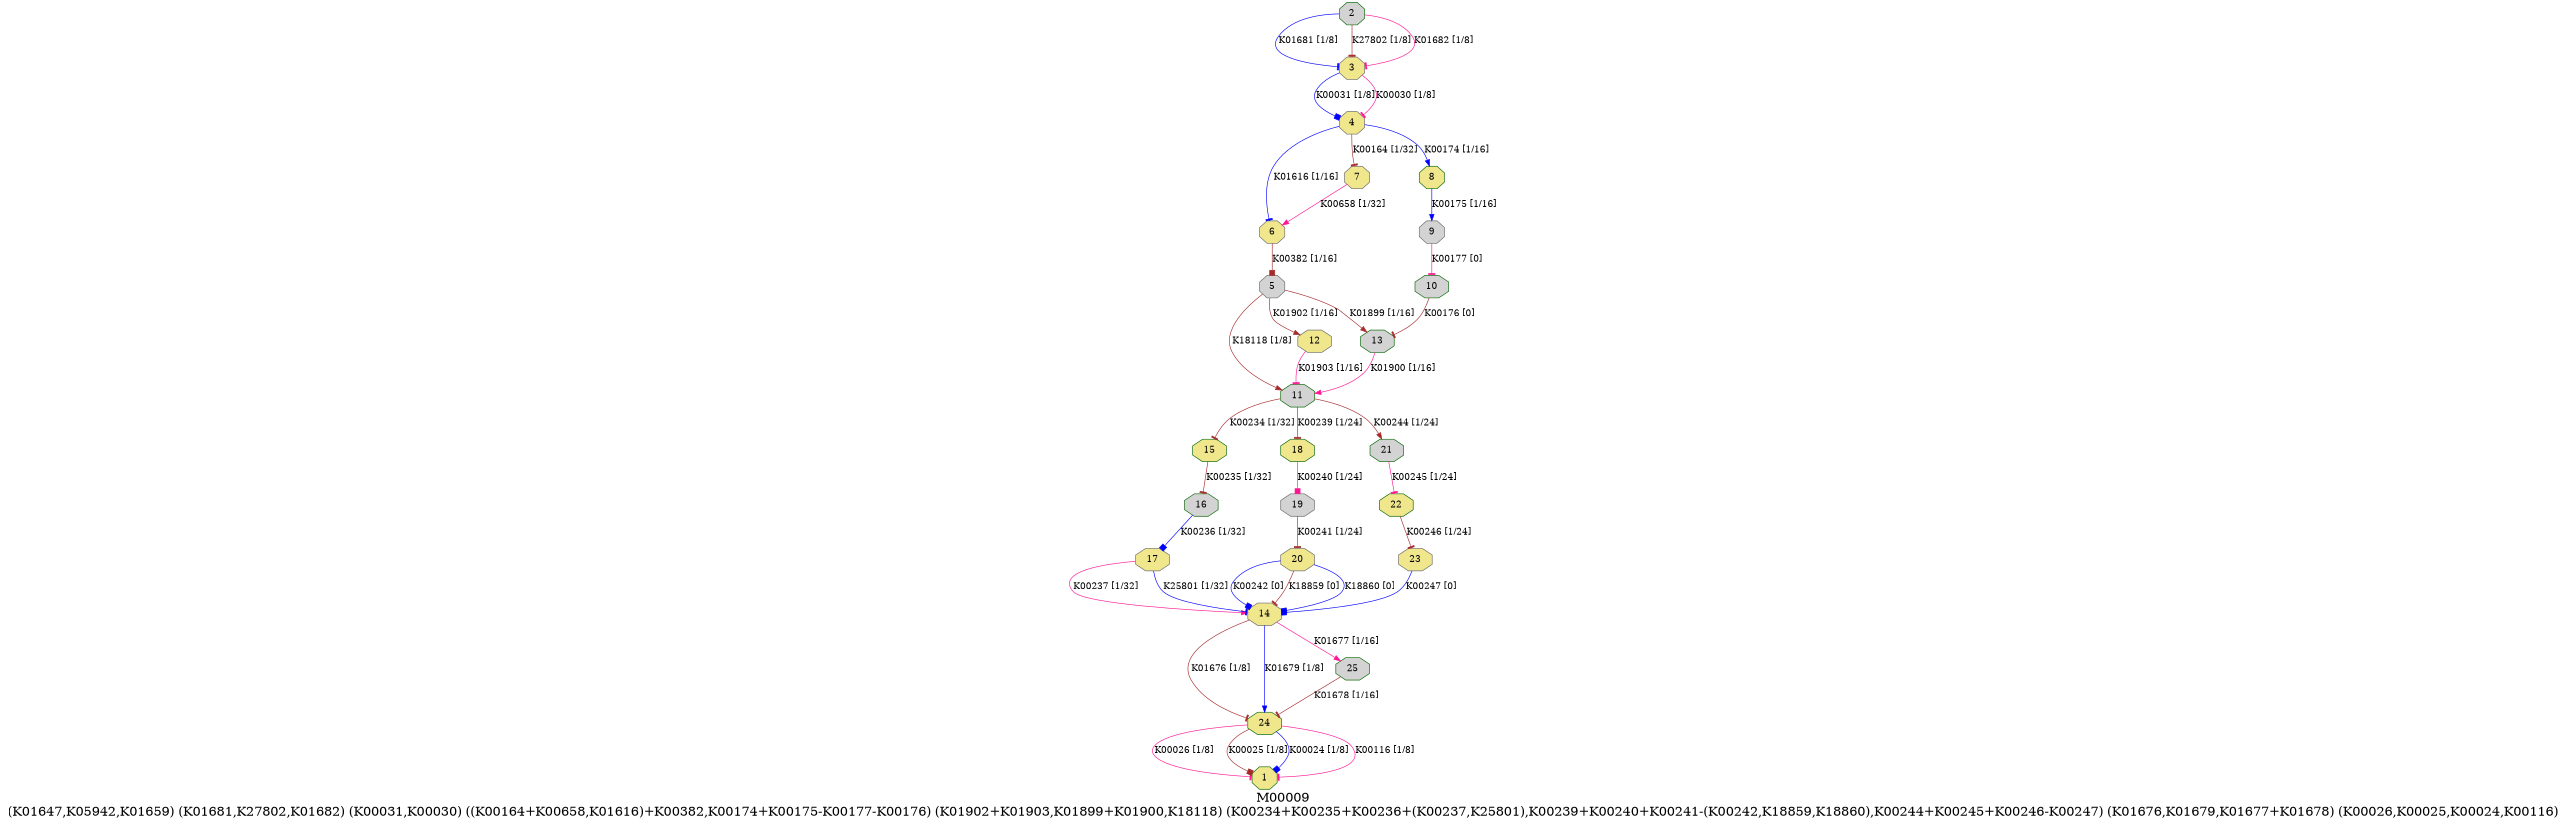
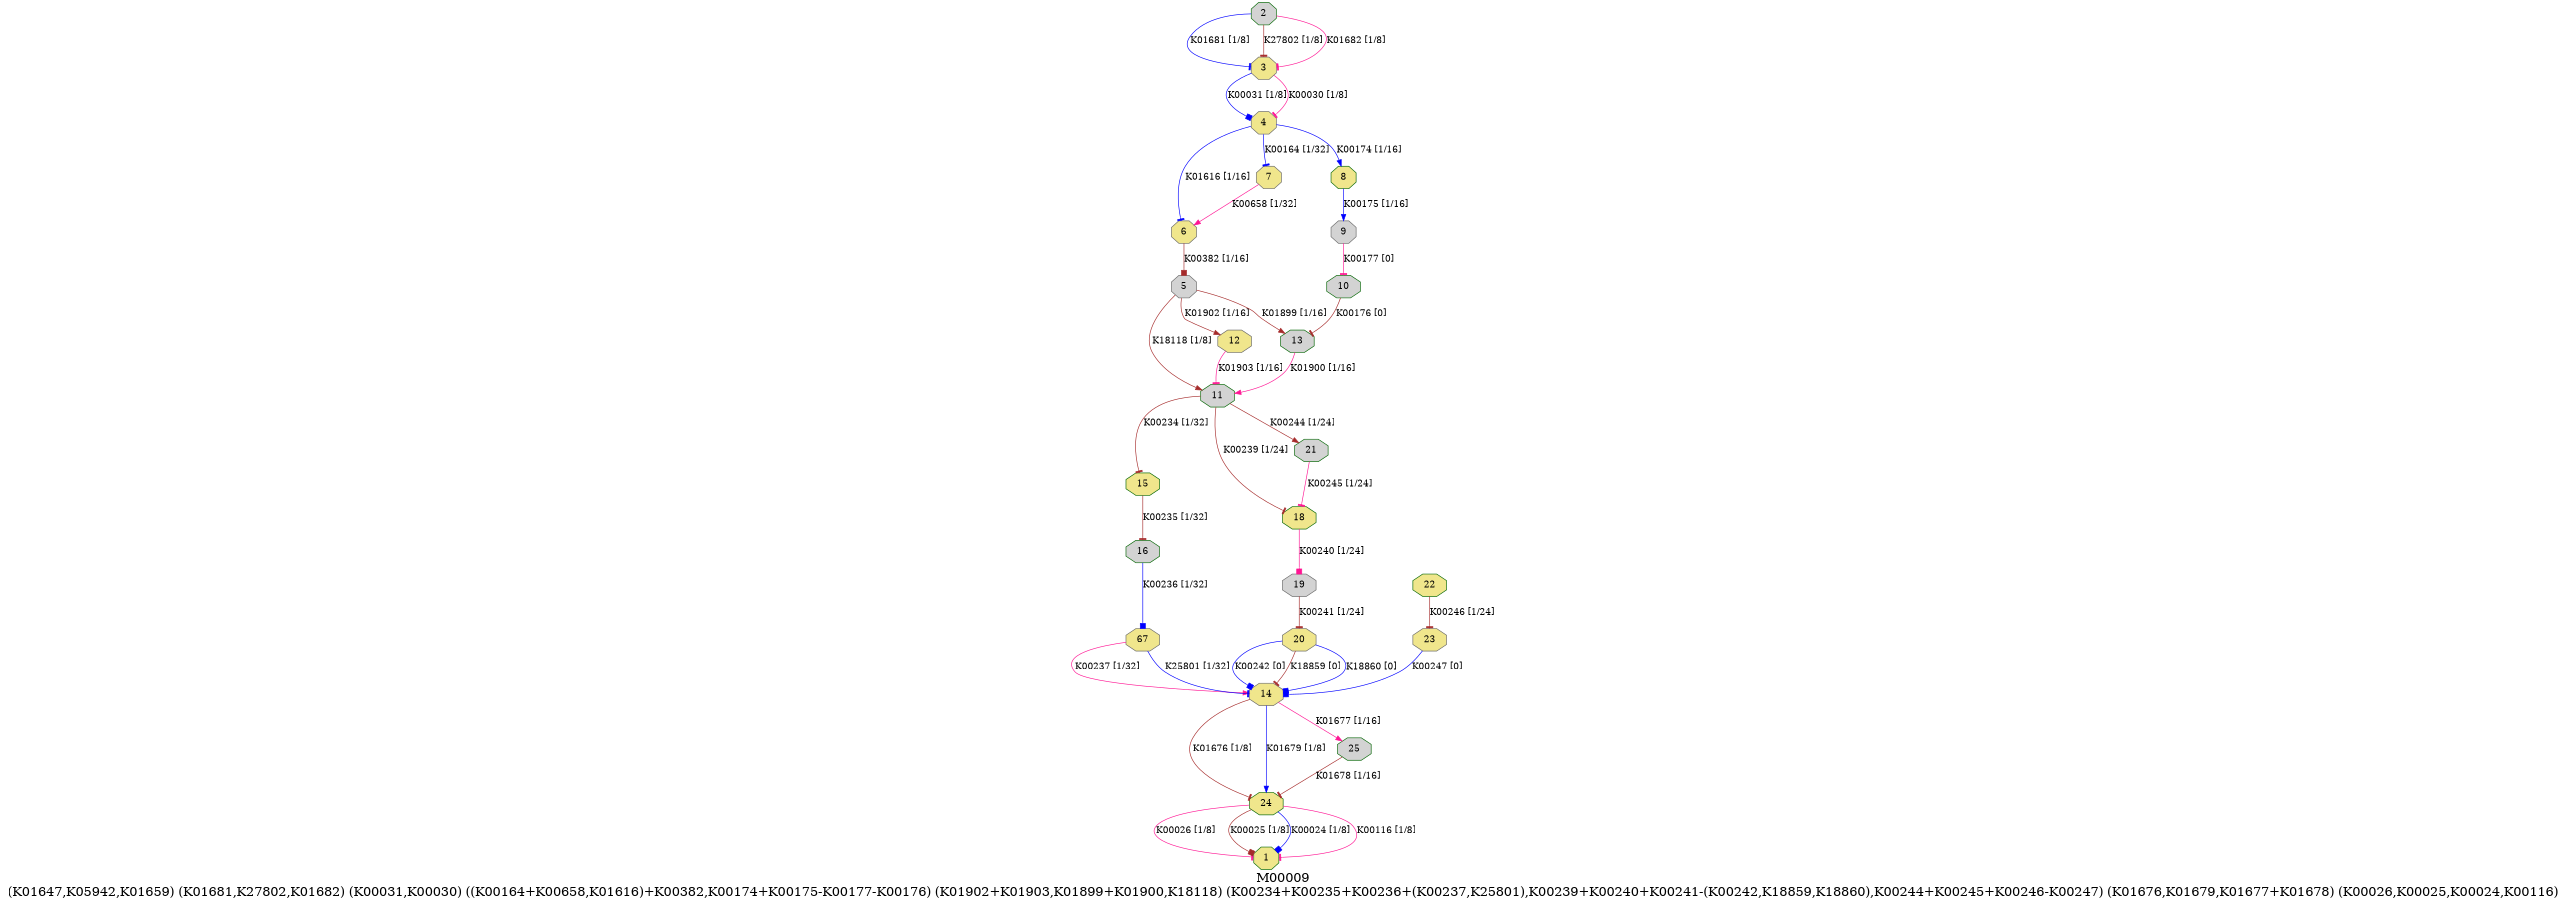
edge "4" -> "7": color brown -> blue
edge "21" -> "22": now "21" -> "18"
node "17": label "17" -> "67"
